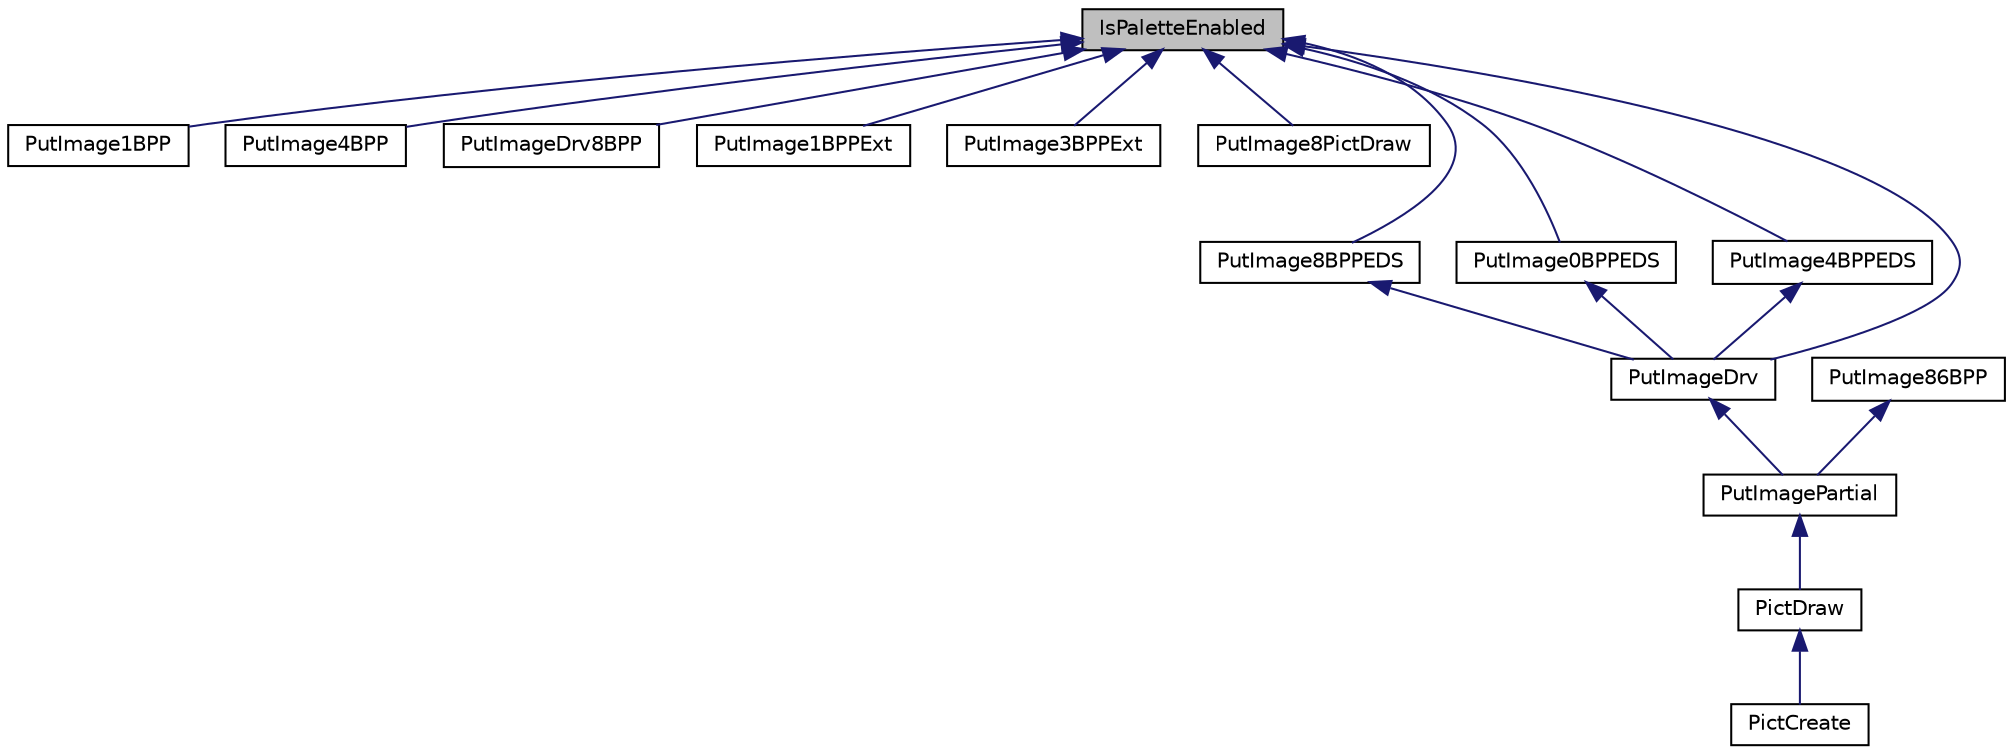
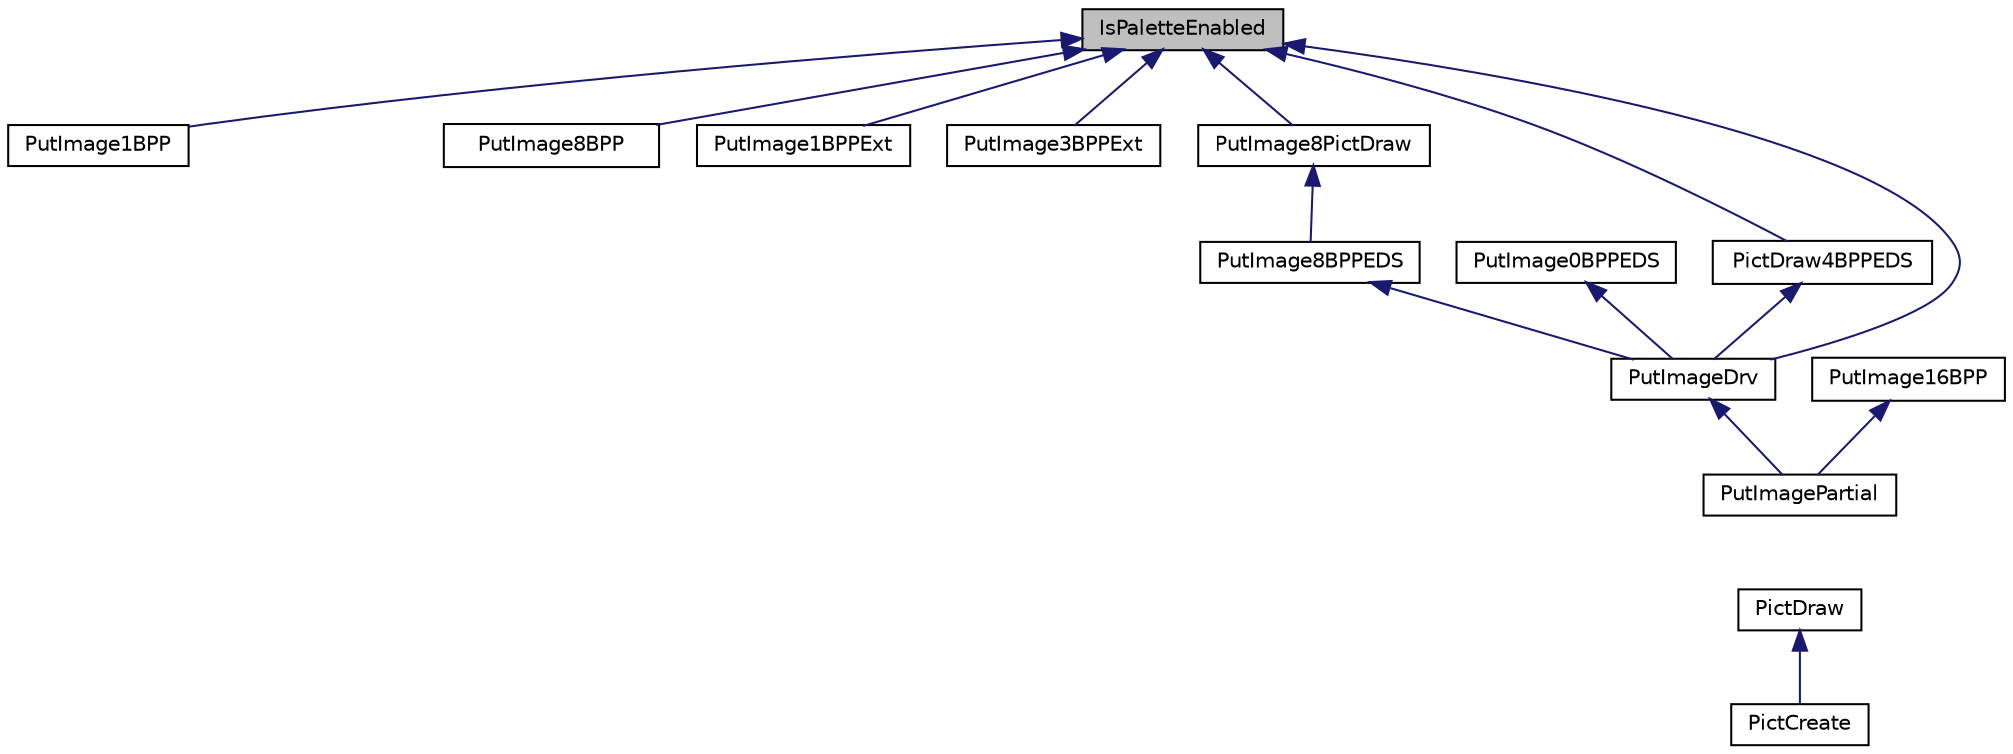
edge "PutImage0BPPEDS" -> "IsPaletteEnabled": removed
edge "PutImage8BPPEDS" -> "IsPaletteEnabled": now "PutImage8BPPEDS" -> "PutImage8PictDraw"
node "PutImage4BPP": removed
node "PutImageDrv8BPP": label "PutImageDrv8BPP" -> "PutImage8BPP"
node "PutImage4BPPEDS": label "PutImage4BPPEDS" -> "PictDraw4BPPEDS"
node "PutImage86BPP": label "PutImage86BPP" -> "PutImage16BPP"
edge "PictDraw" -> "PutImagePartial": removed
